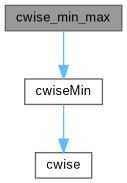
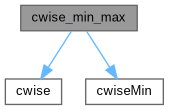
edge "cwiseMin" -> "cwise": now "cwise_min_max" -> "cwise"
